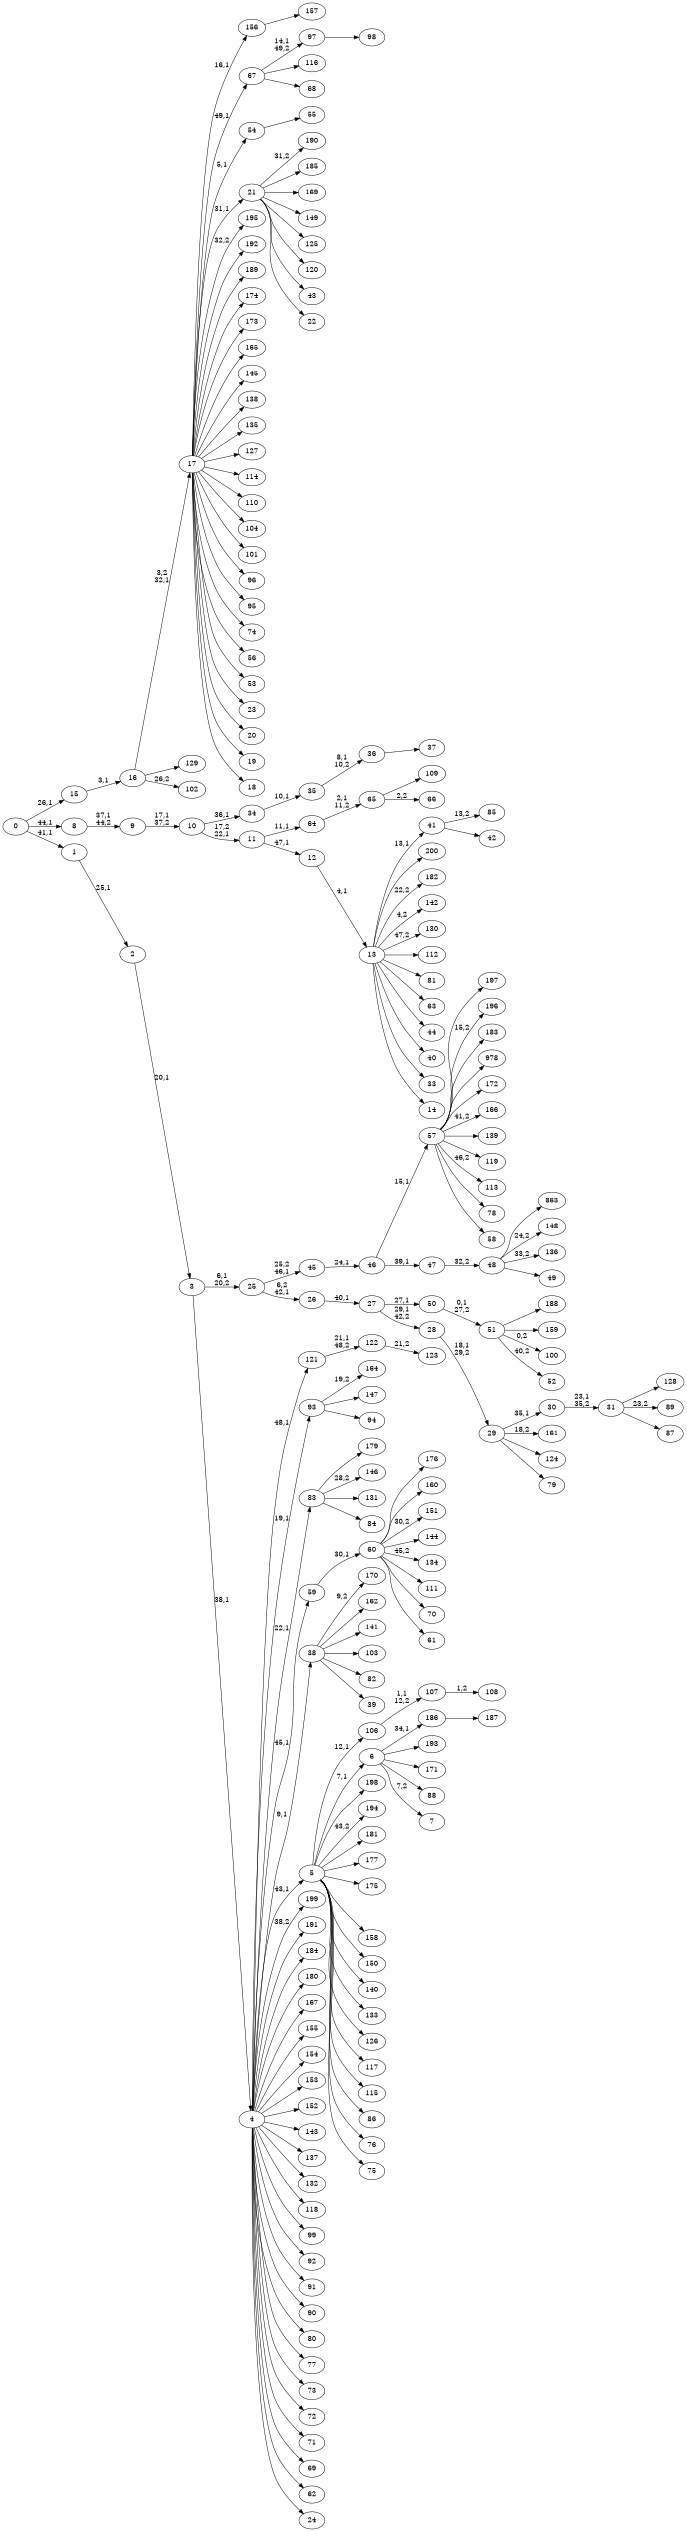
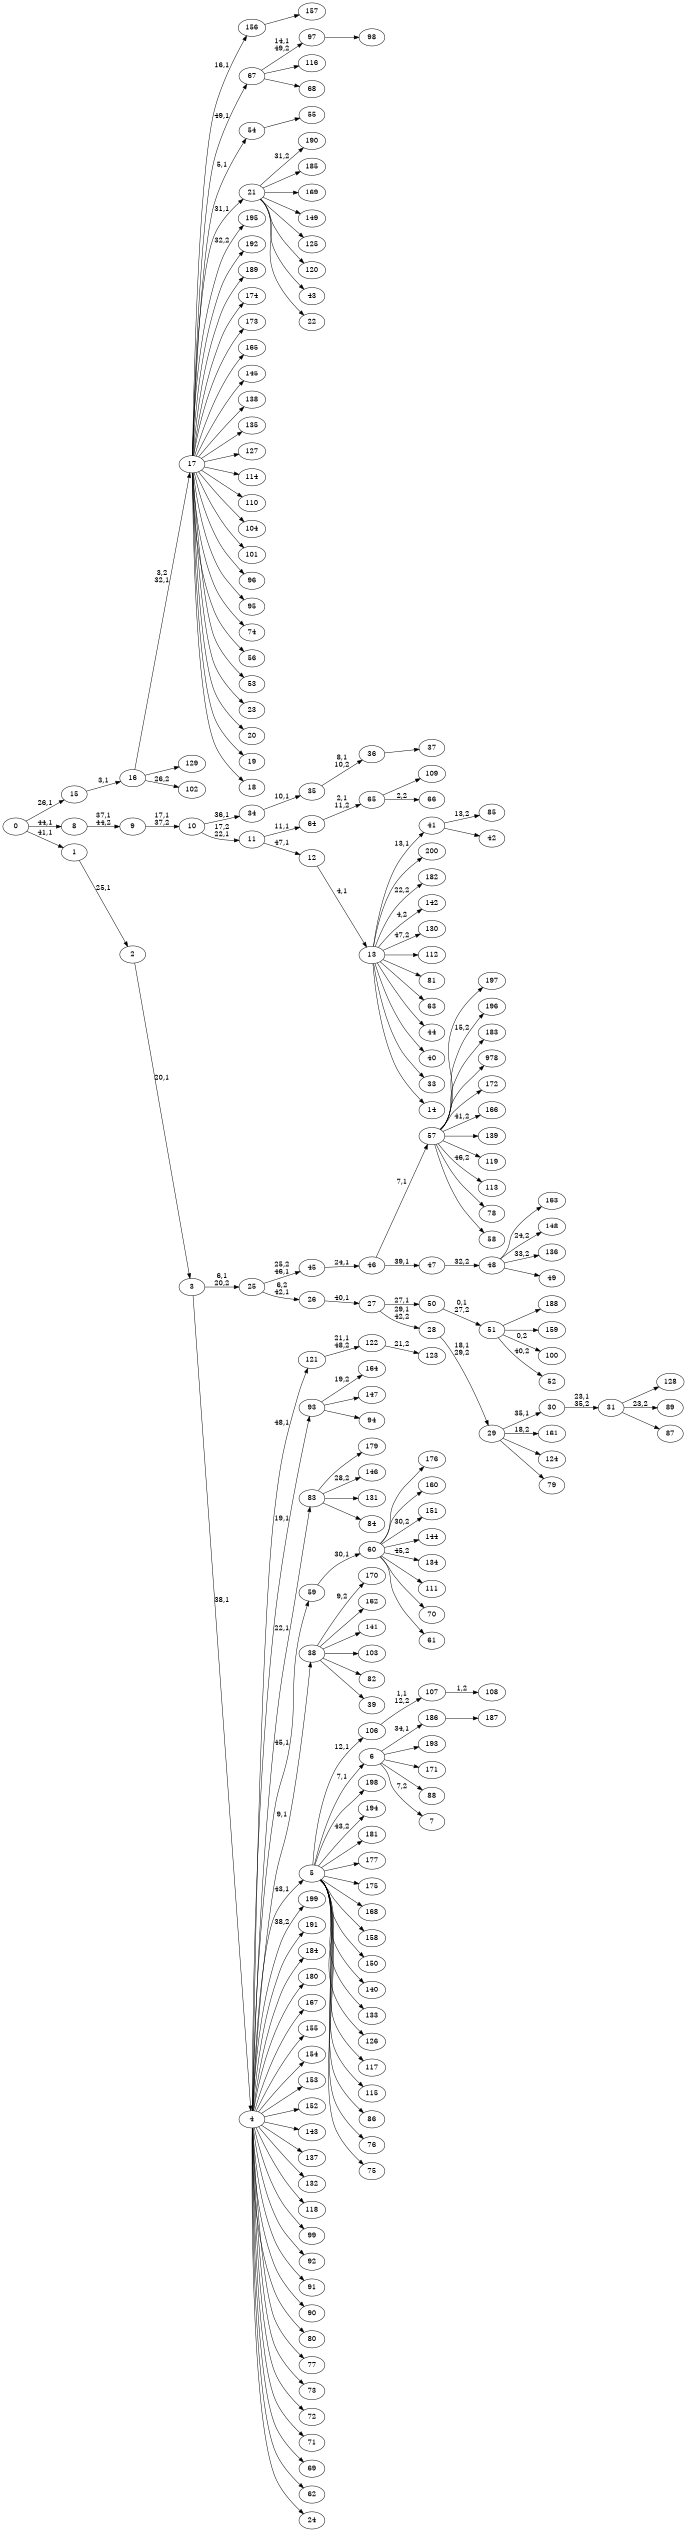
edge "46" -> "57": label "15,1" -> "7,1"
node "863": label "863" -> "163"
node "168": added
